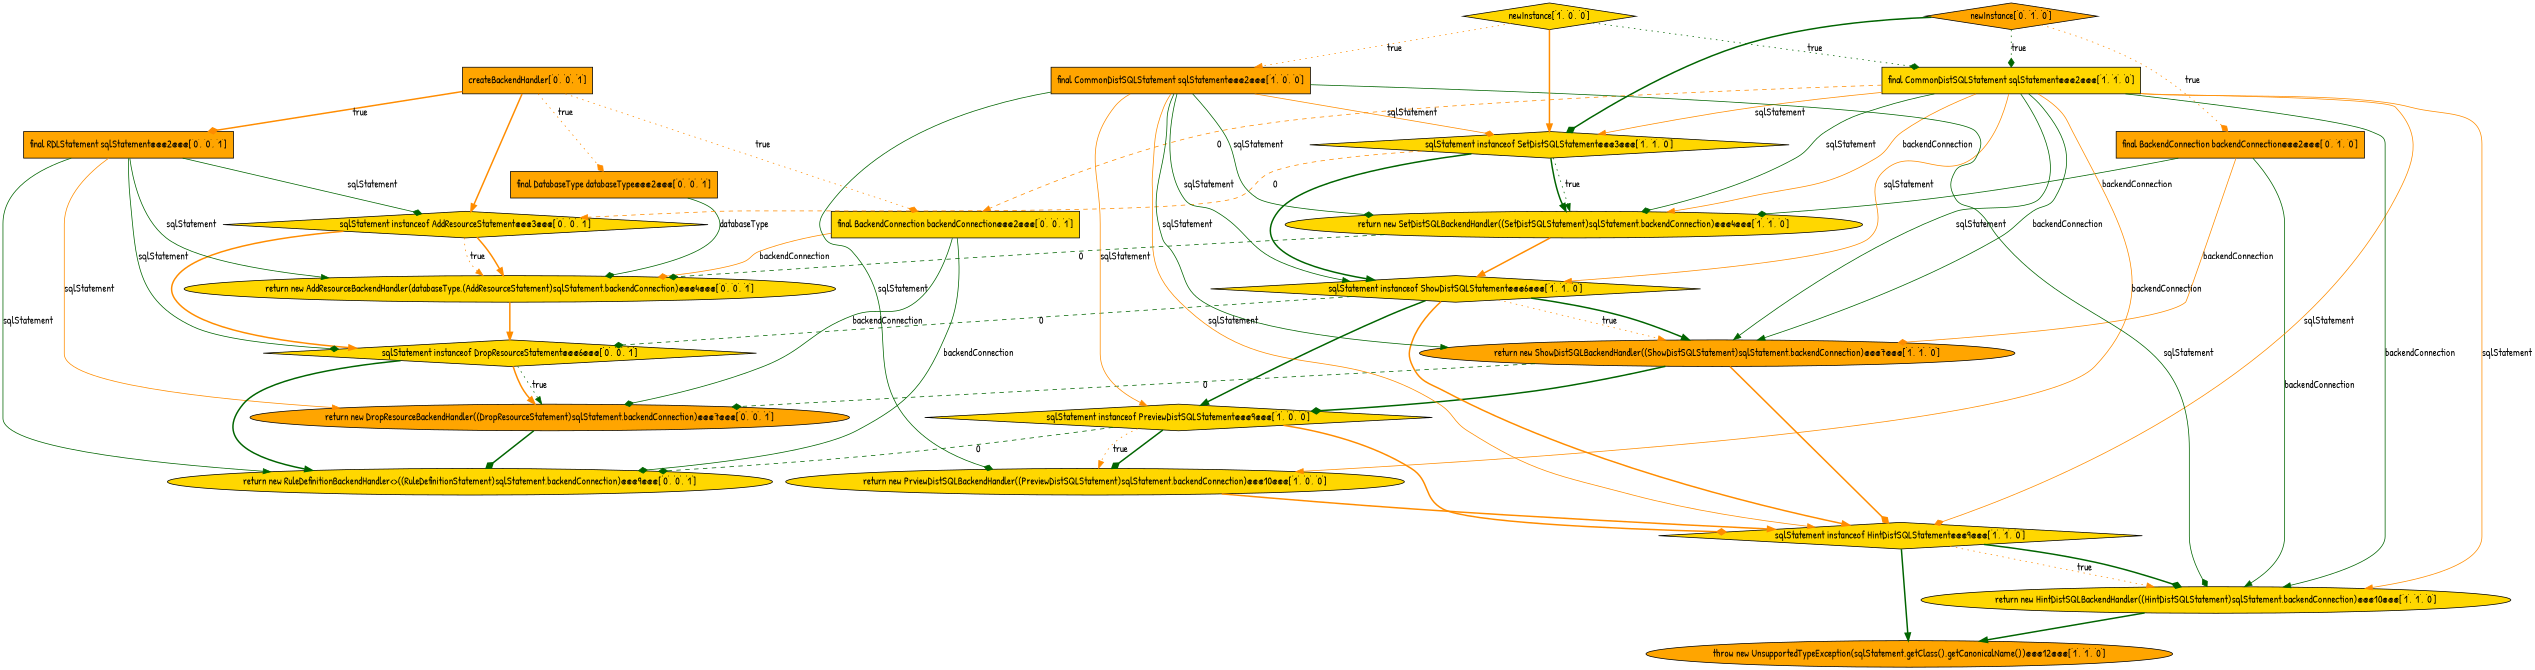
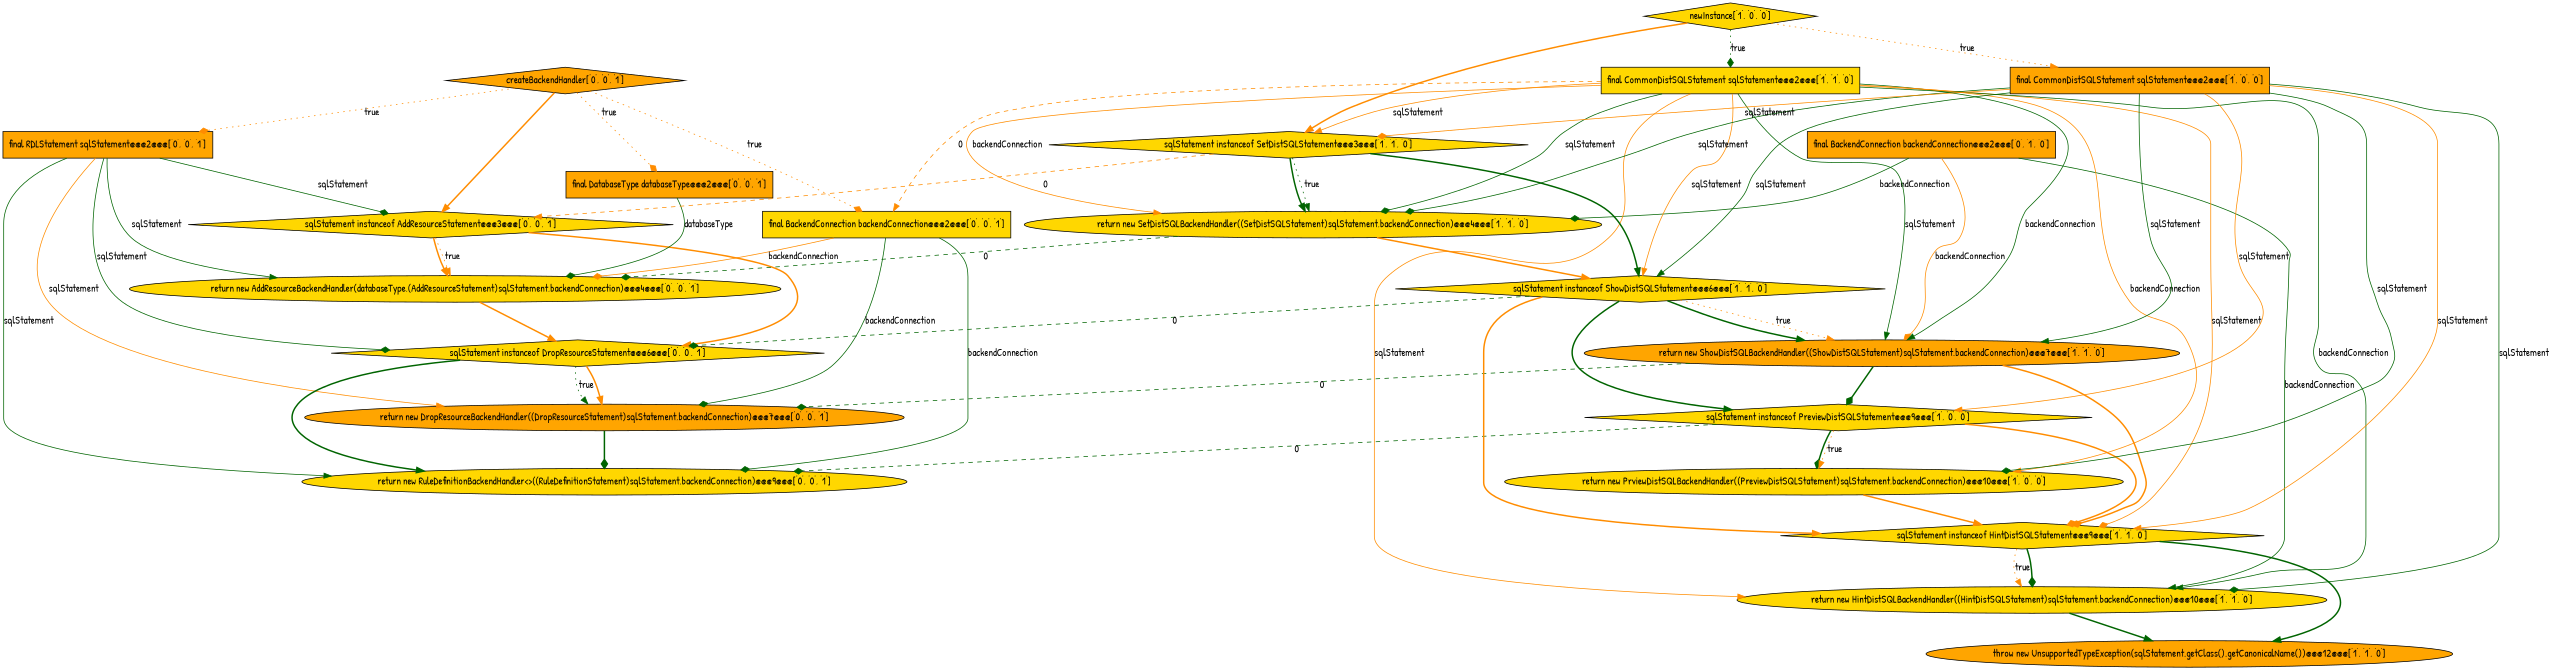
node "newInstance['0', '1', '0']": removed
node "createBackendHandler['0', '0', '1']": shape box -> diamond
edge "createBackendHandler['0', '0', '1']" -> "final RDLStatement sqlStatement@@@2@@@['0', '0', '1']": style bold -> dotted
